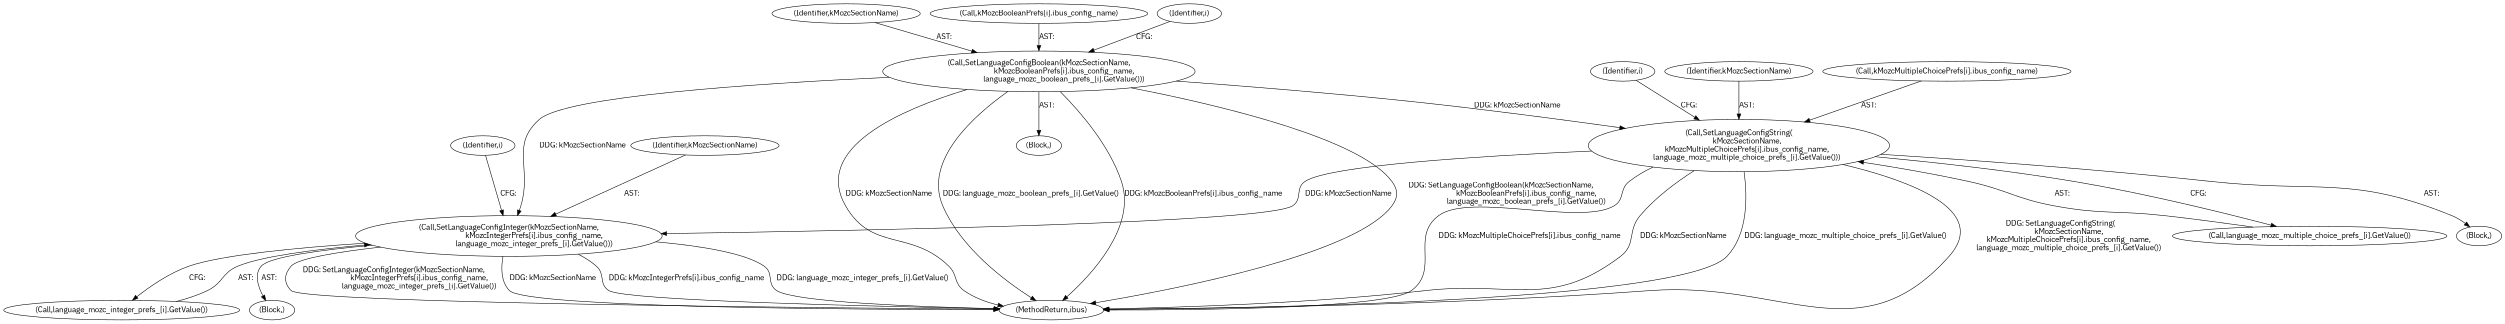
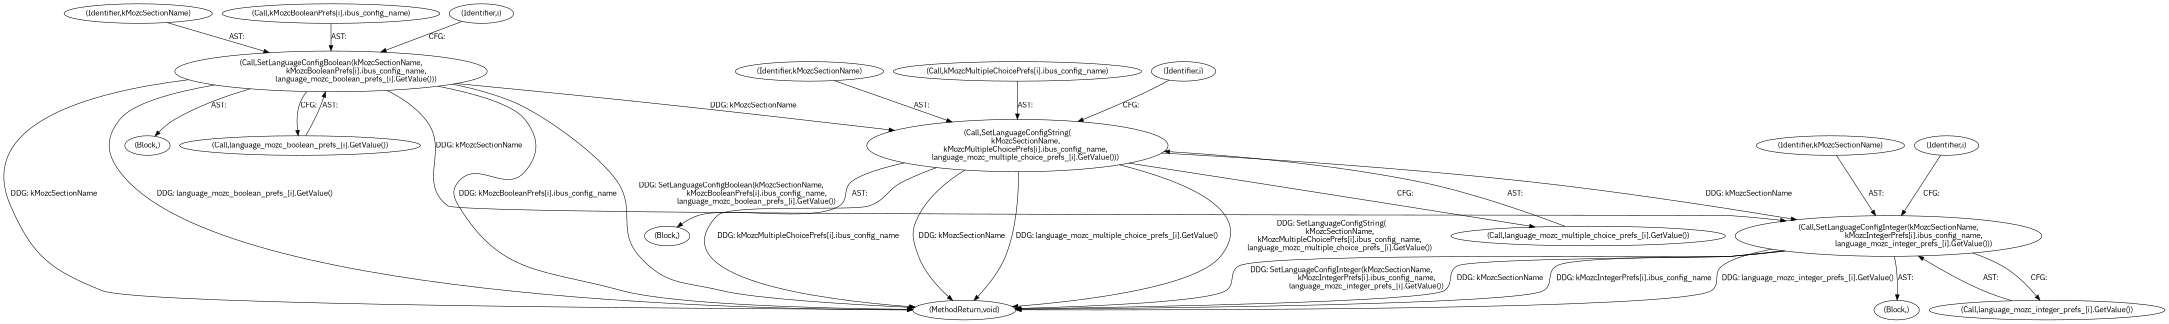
node "(Call,language_mozc_boolean_prefs_[i].GetValue())": added
node "(MethodReturn,ibus)": label "(MethodReturn,ibus)" -> "(MethodReturn,void)"
